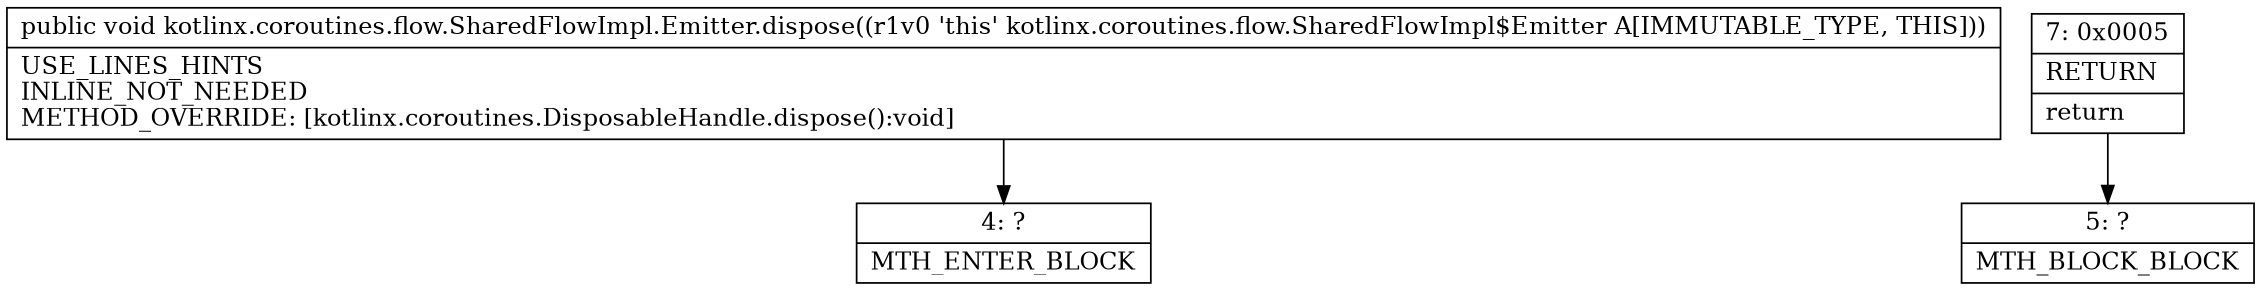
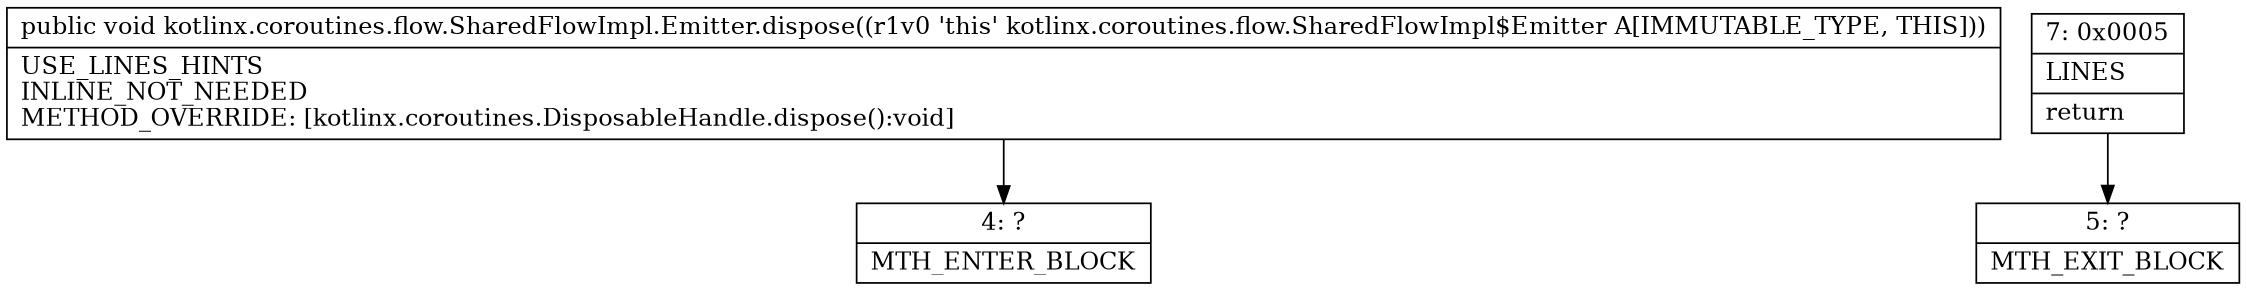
node "7: 0x0005": text "RETURN" -> "LINES"
node "5: ?": text "MTH_BLOCK_BLOCK" -> "MTH_EXIT_BLOCK"
